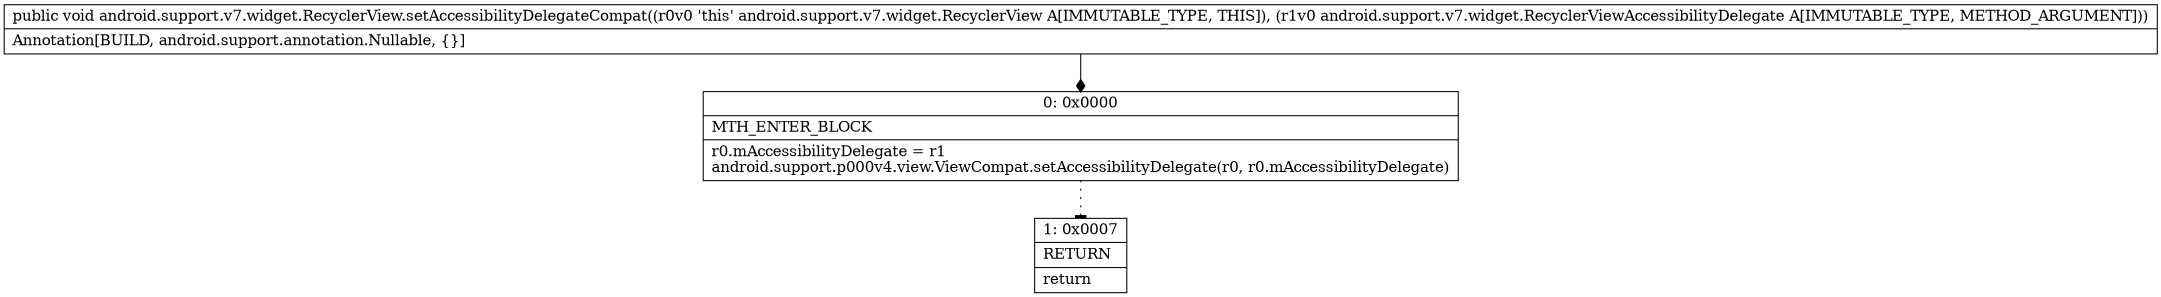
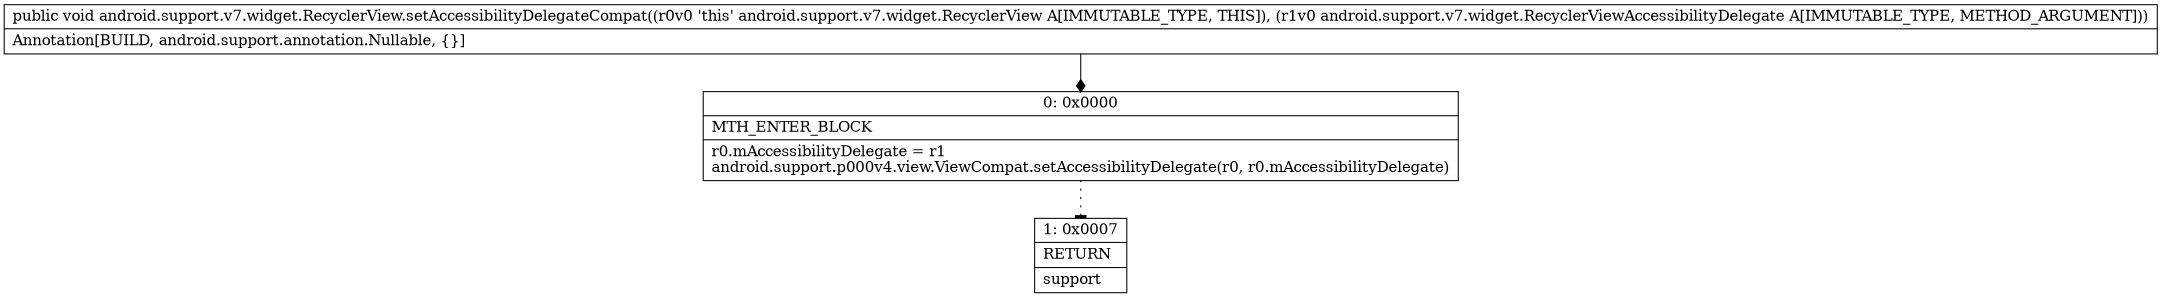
node "1: 0x0007": text "return" -> "support"
